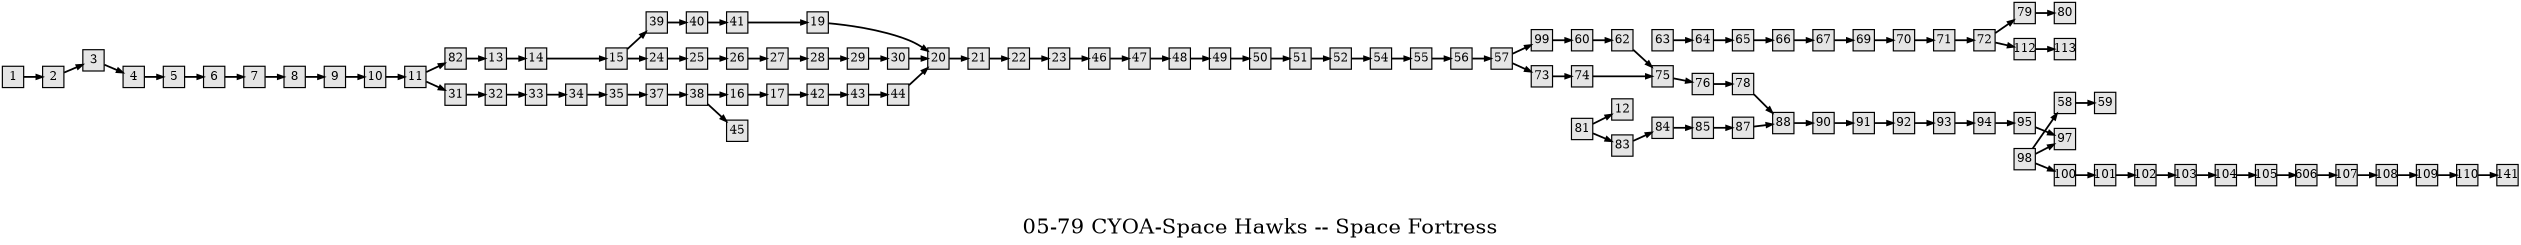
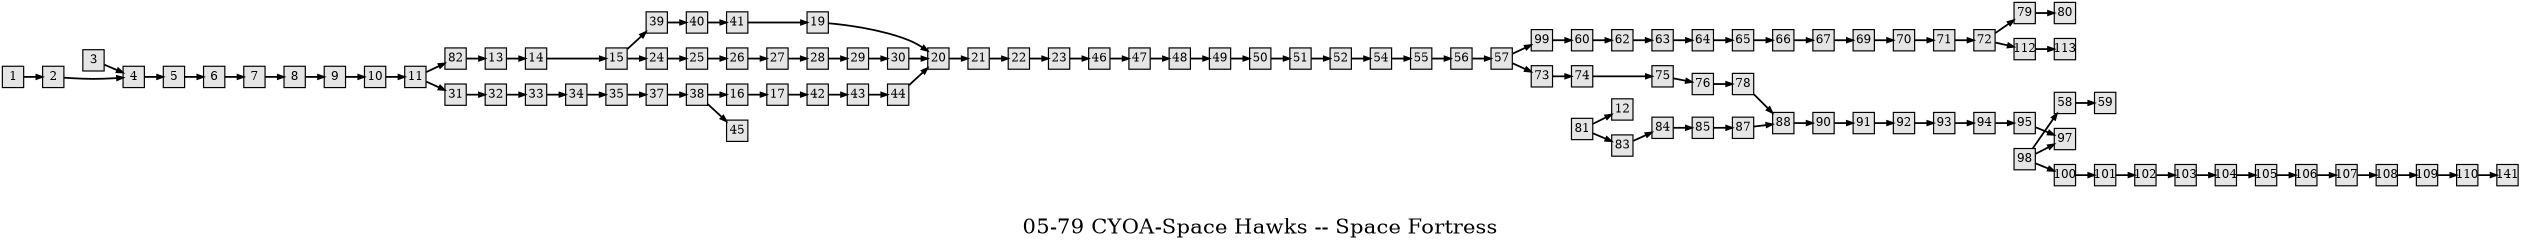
edge "62" -> "75": now "62" -> "63"
edge "2" -> "3": now "2" -> "4"
node "606": label "606" -> "106"
